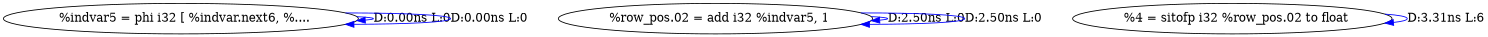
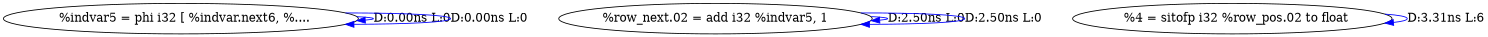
node "%row_pos.02 = add i32 %indvar5, 1": label "%row_pos.02 = add i32 %indvar5, 1" -> "%row_next.02 = add i32 %indvar5, 1"
